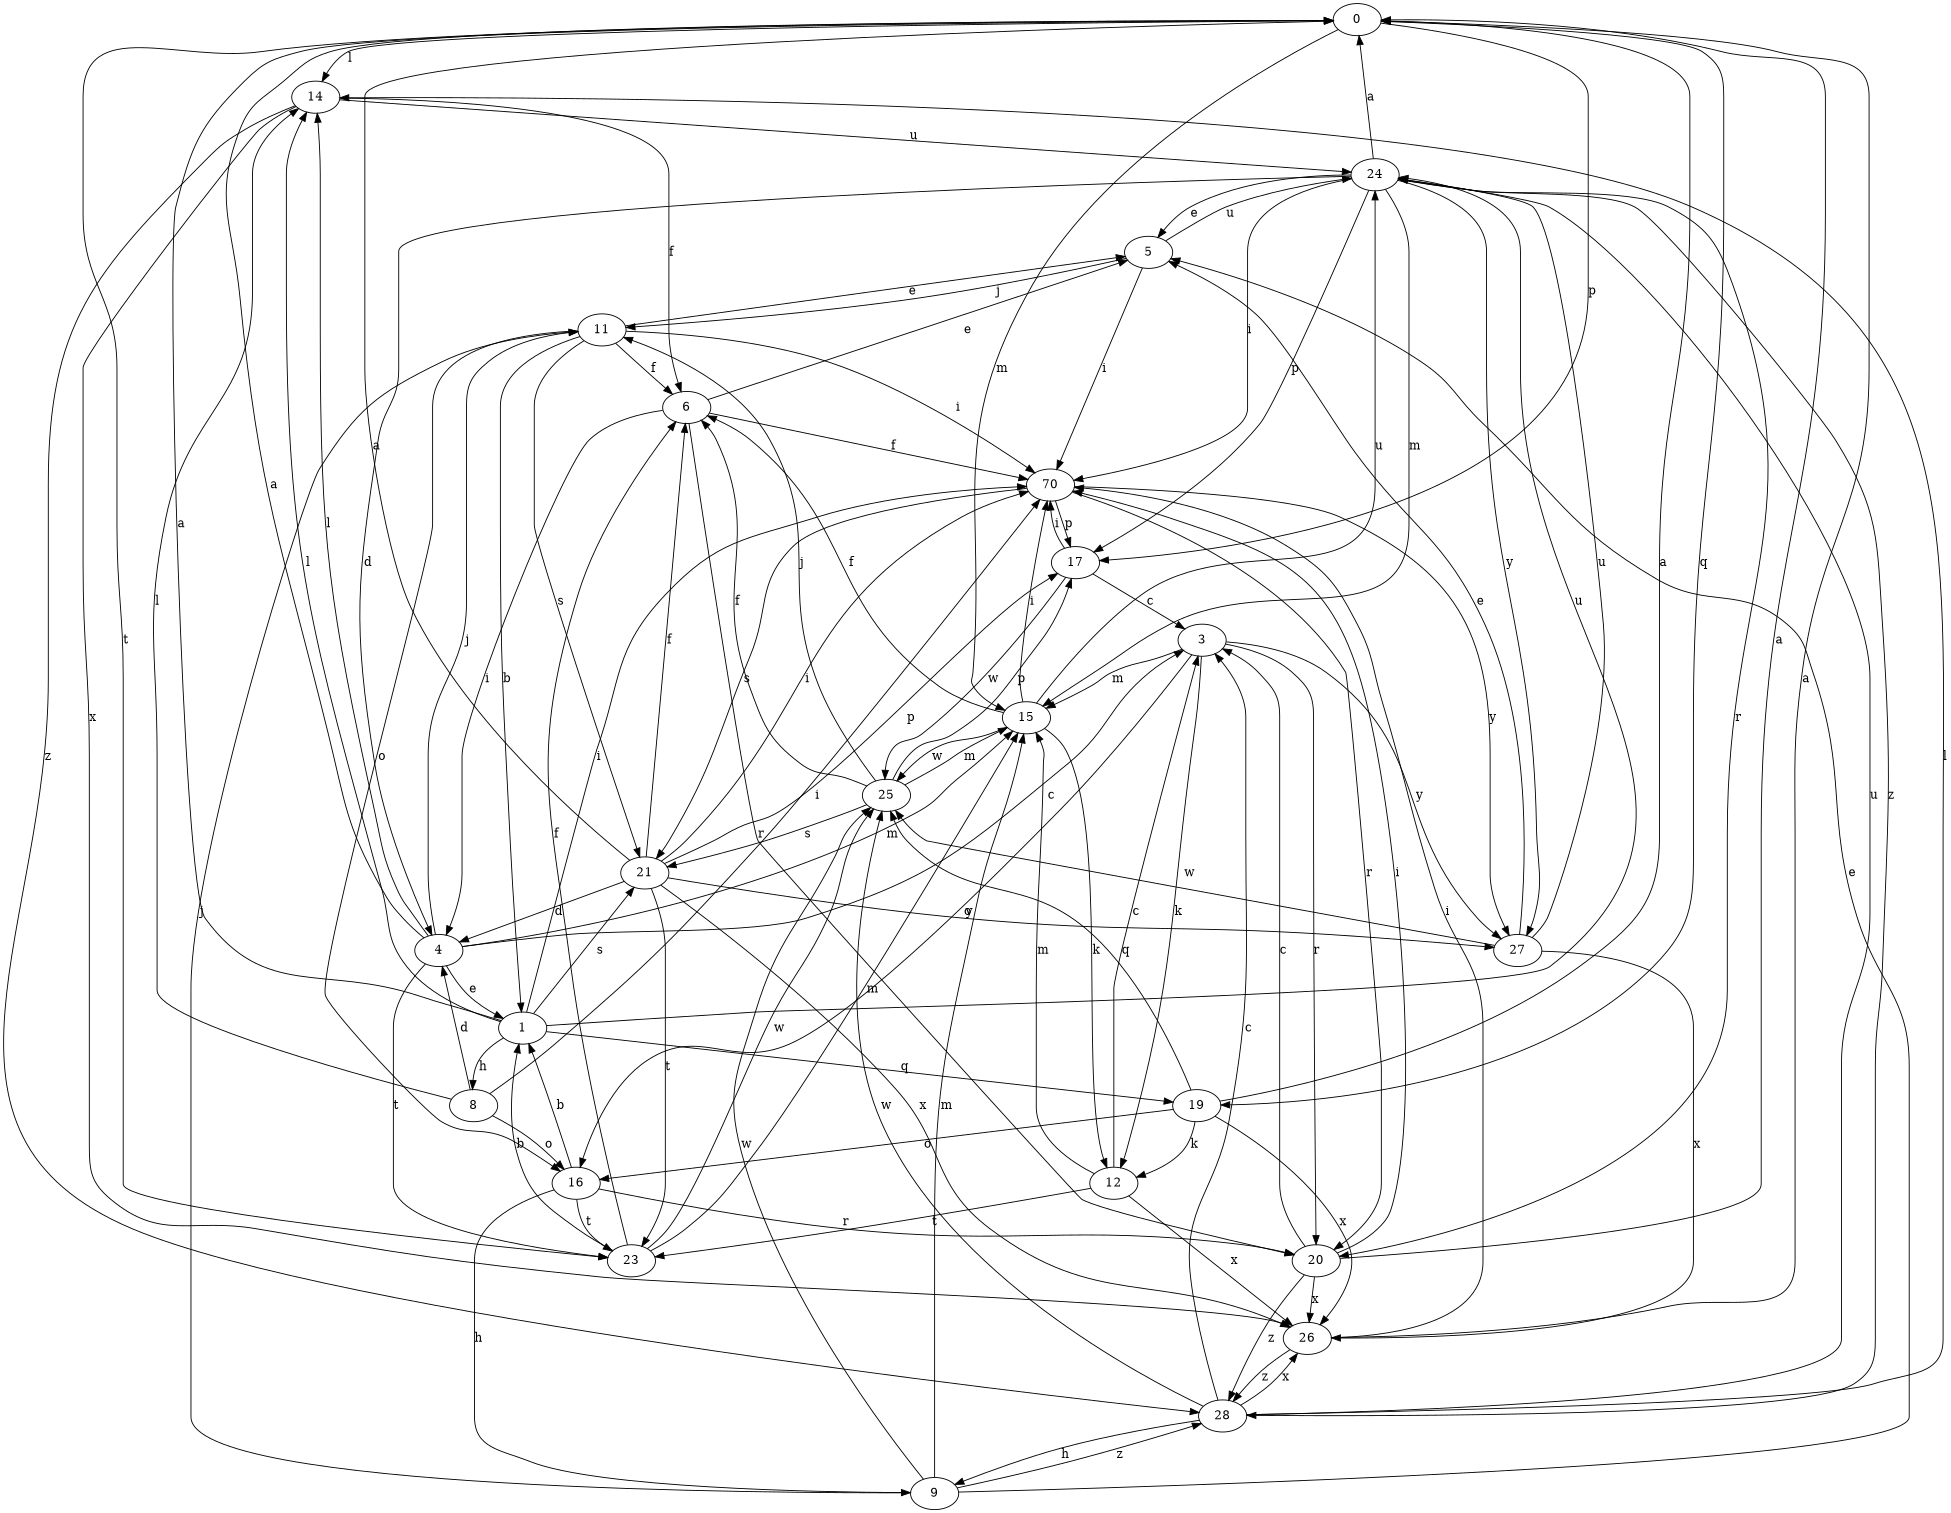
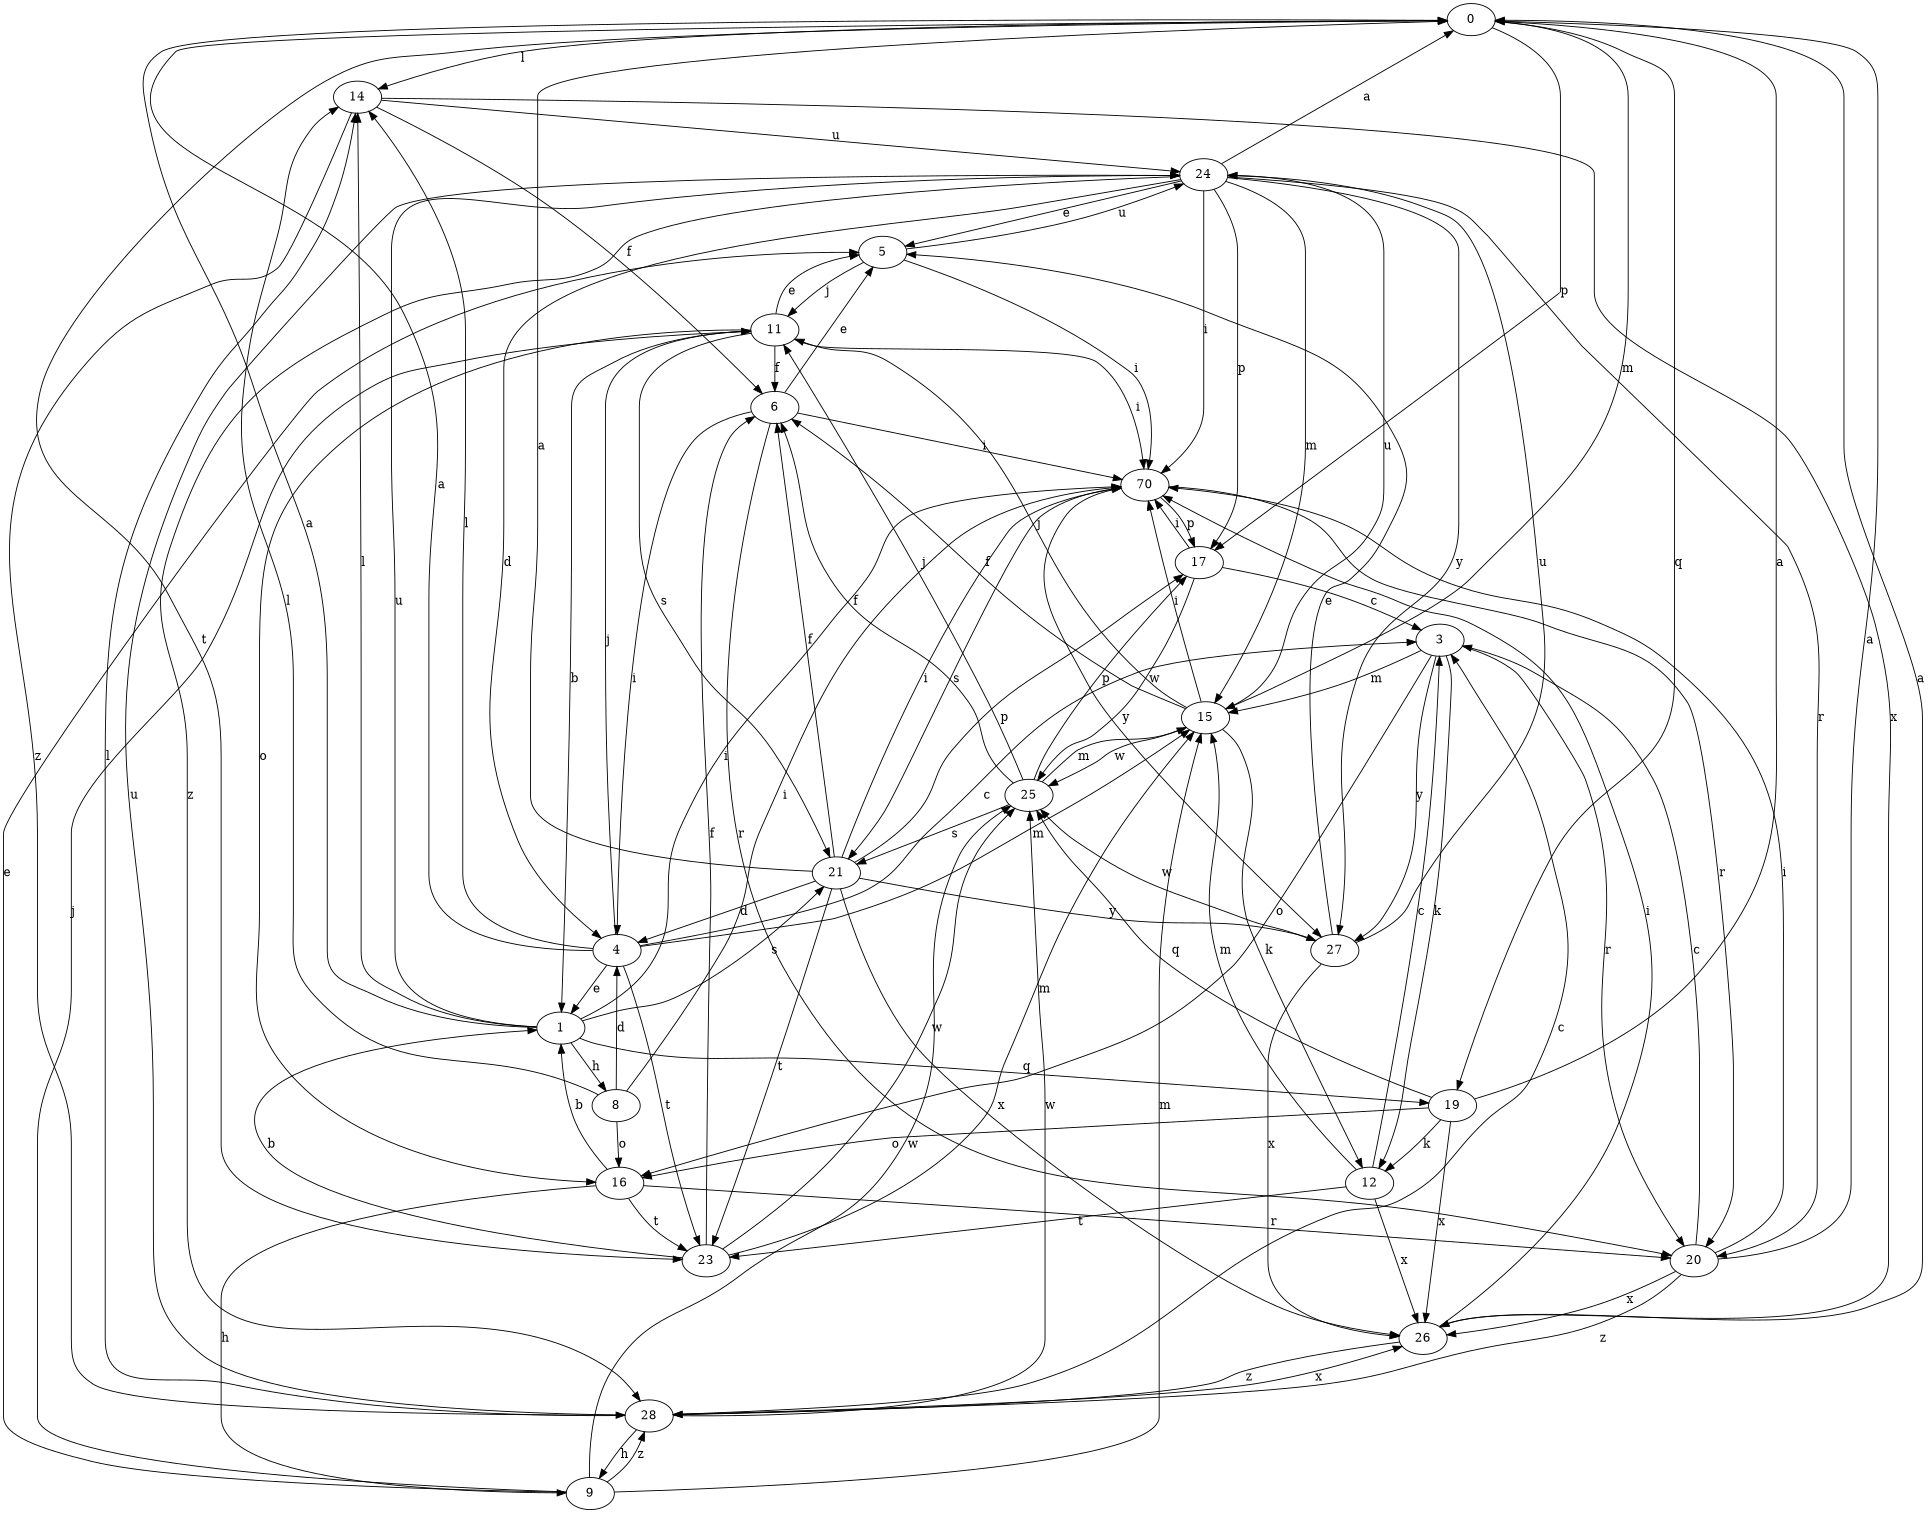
edge "6" -> "70": label "f" -> "i"
edge "15" -> "11": added, label "j"
